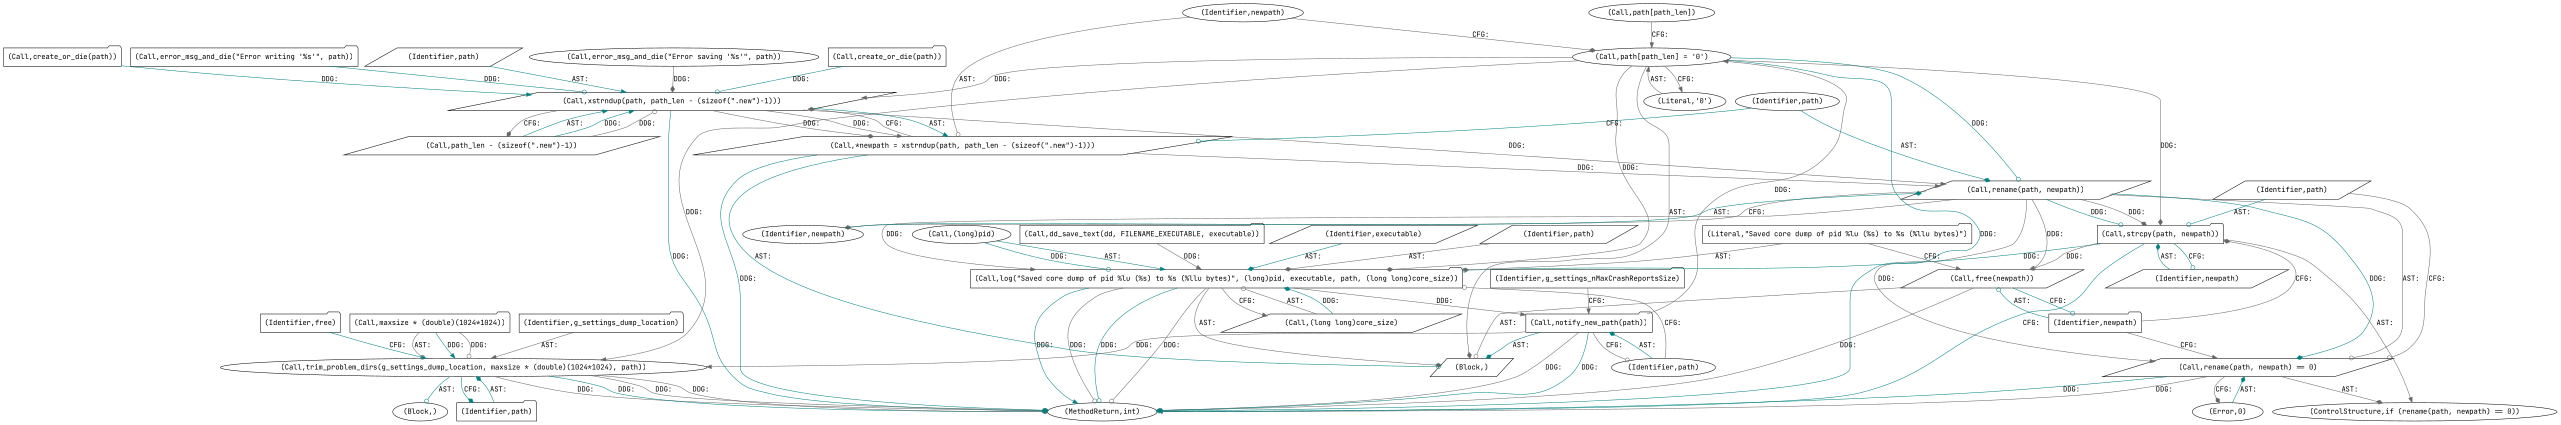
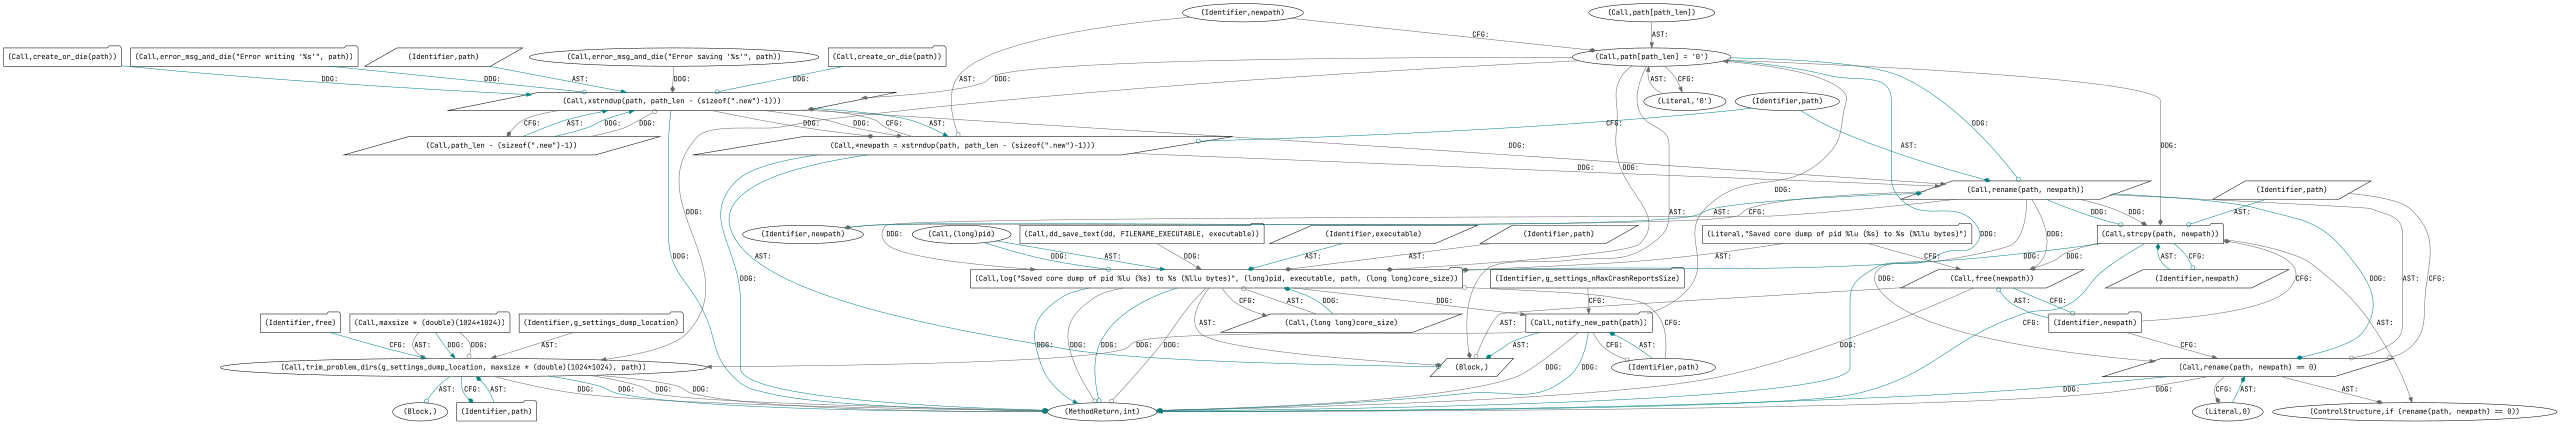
edge "(Call,path[path_len])" -> "(Call,path[path_len] = '0')": label "CFG: " -> "AST: "
node "(Error,0)": label "(Error,0)" -> "(Literal,0)"
